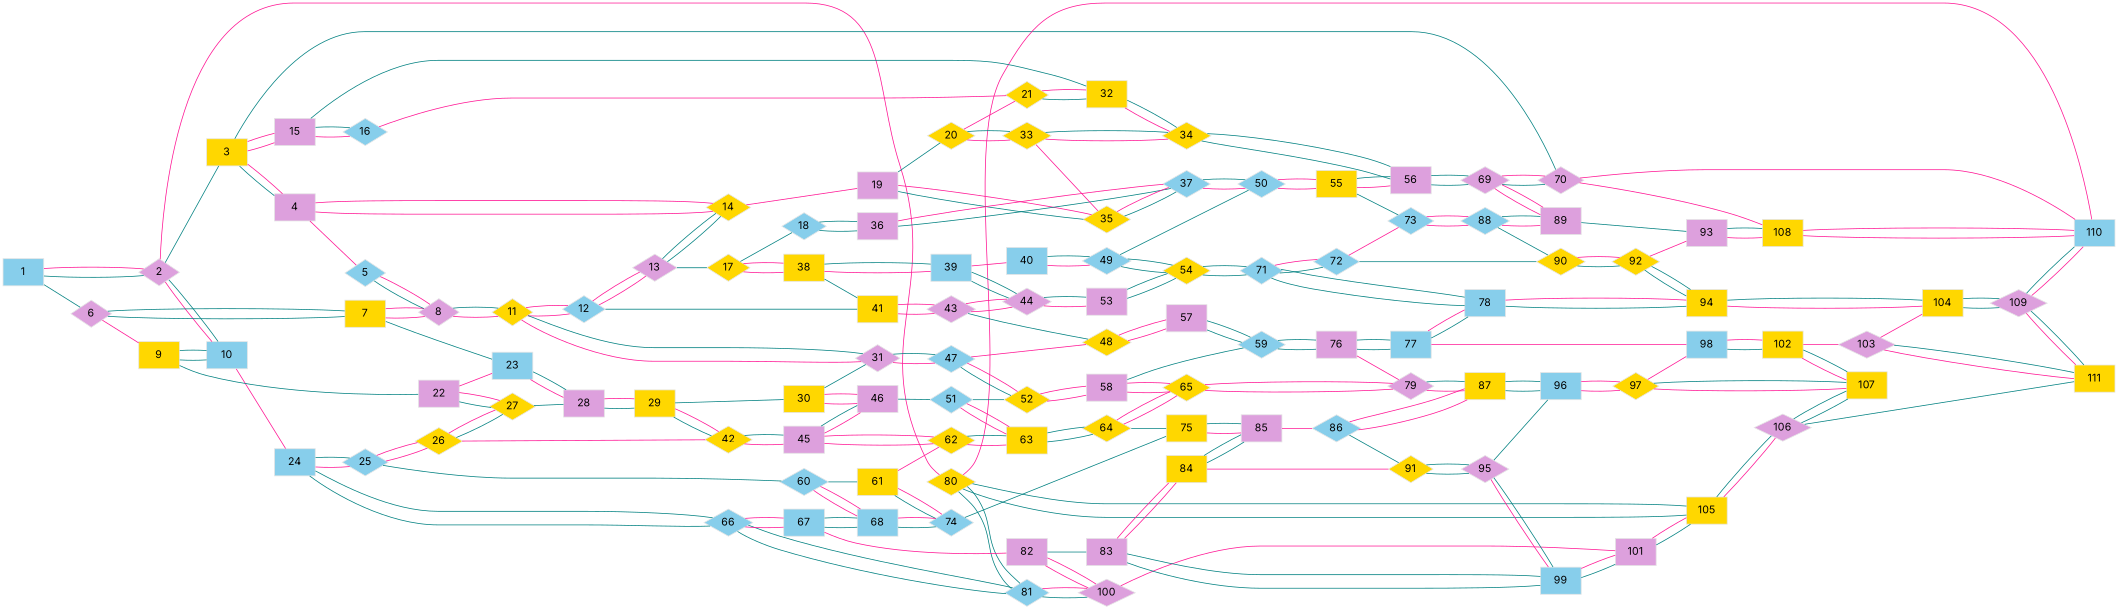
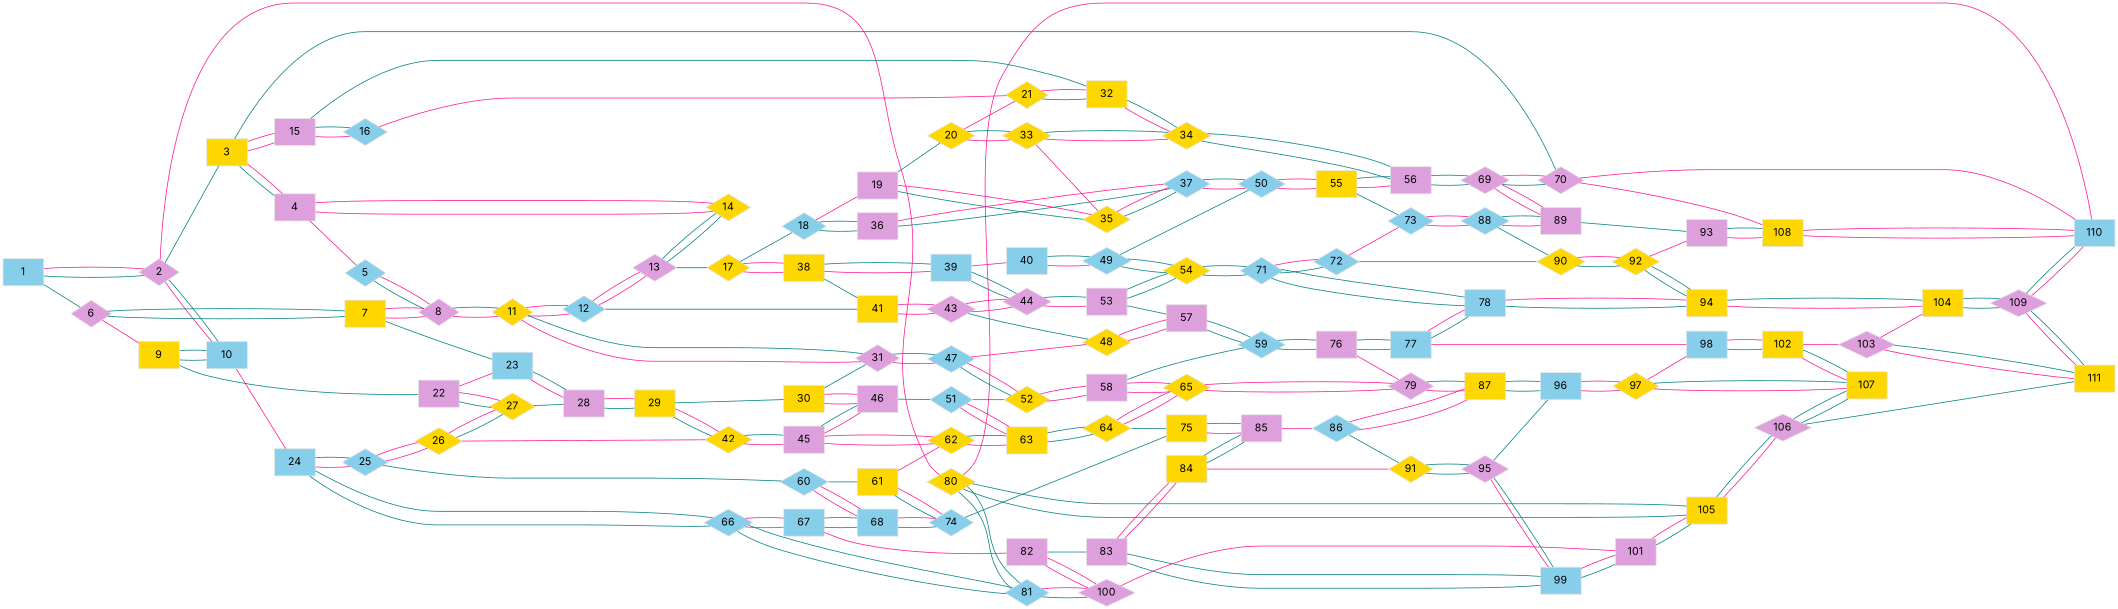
edge "19" -- "14": now "19" -- "18"
edge "53" -- "57": added
